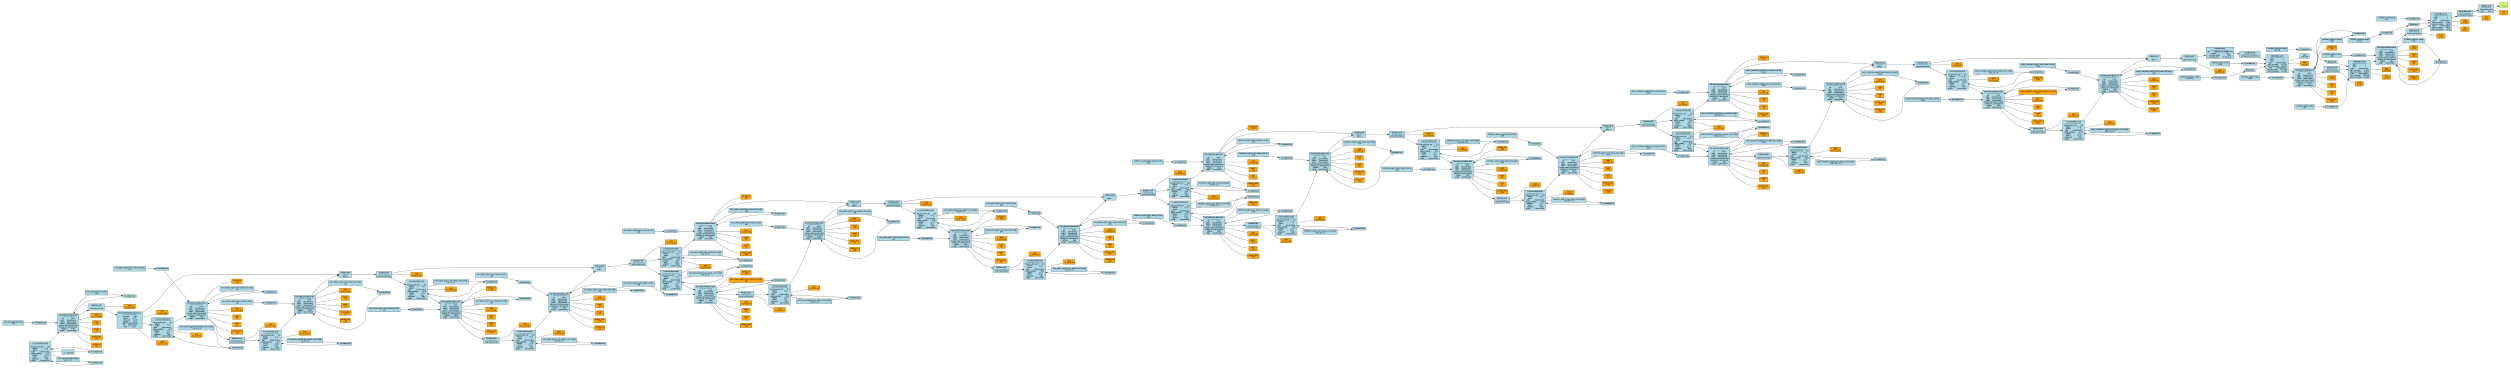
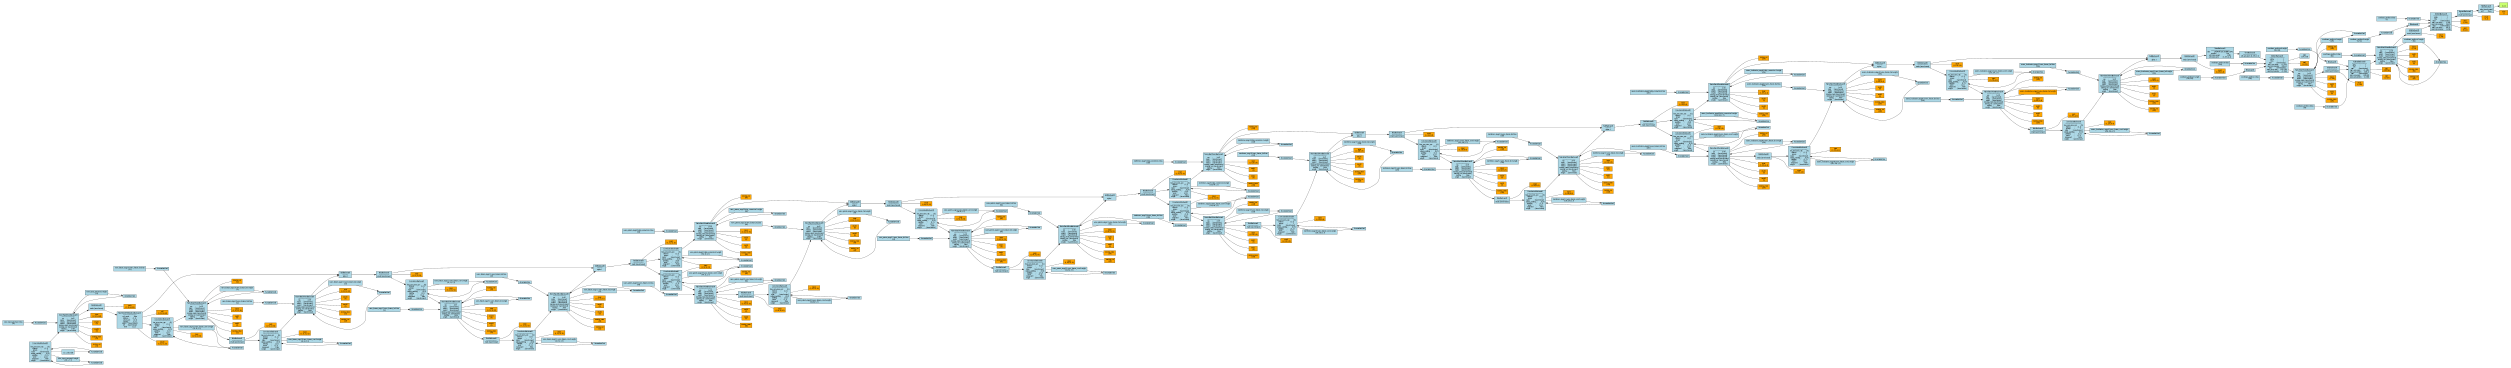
node "wave_pattern_stage2.0.wave_feature_bn1.weight (64)": fillcolor orange -> lightblue
